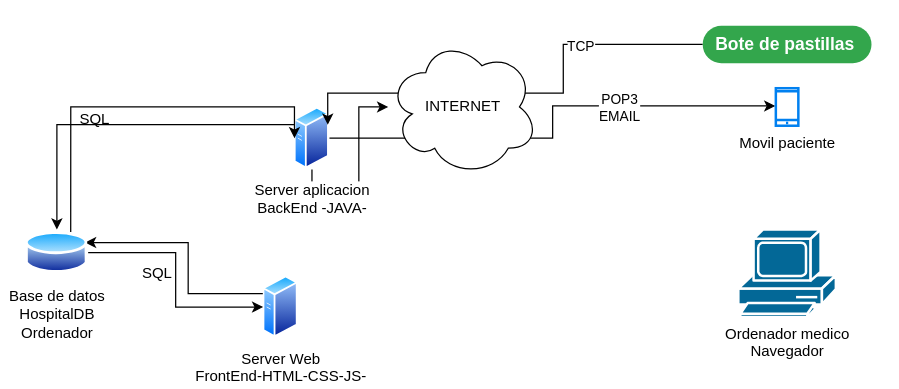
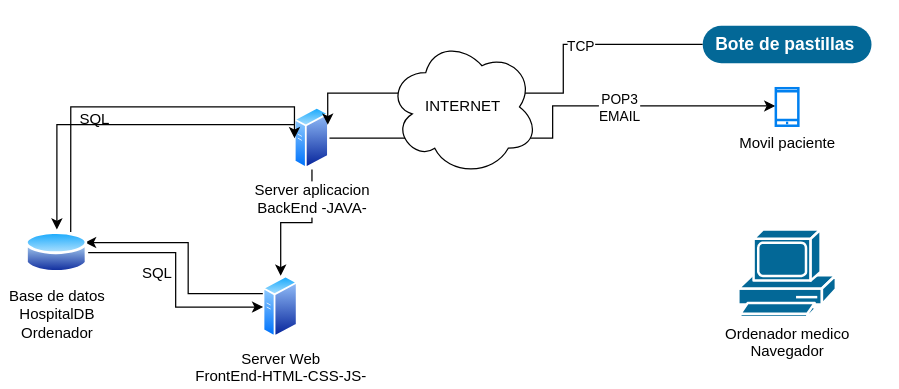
node "Bote de pastillas": fillcolor #33a64c -> #036897
edge "Server aplicacion BackEnd -JAVA-" -> "INTERNET": now "Server aplicacion BackEnd -JAVA-" -> "Server Web FrontEnd-HTML-CSS-JS-"
